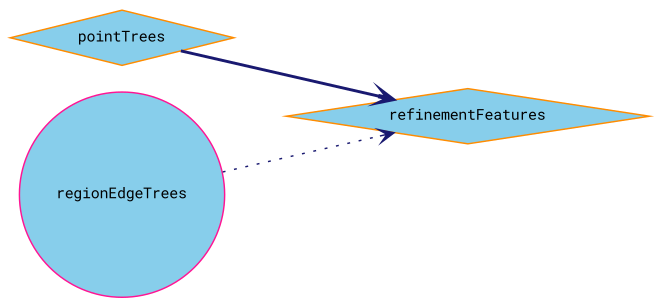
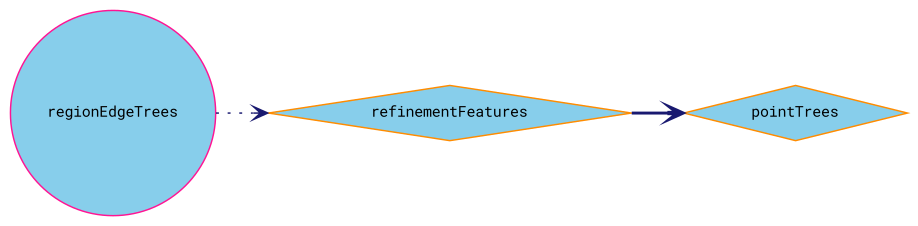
edge "pointTrees" -> "refinementFeatures": reversed
